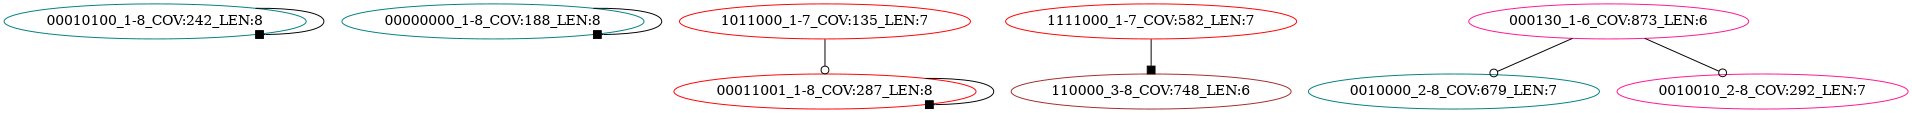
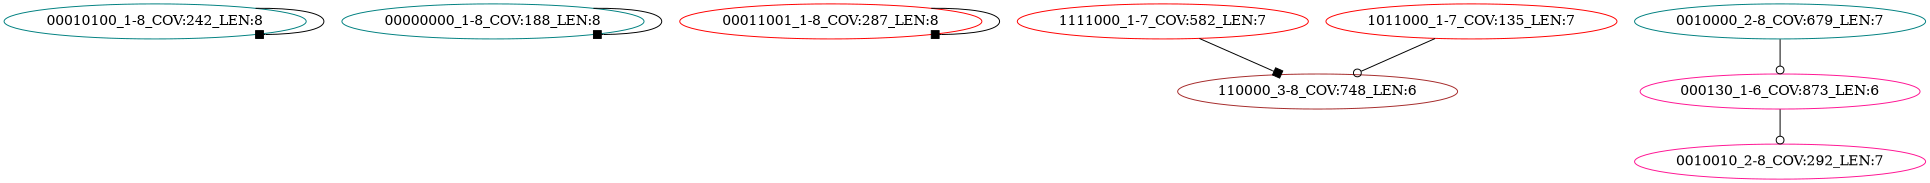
edge "1011000_1-7_COV:135_LEN:7" -> "00011001_1-8_COV:287_LEN:8": now "1011000_1-7_COV:135_LEN:7" -> "110000_3-8_COV:748_LEN:6"
edge "000130_1-6_COV:873_LEN:6" -> "0010000_2-8_COV:679_LEN:7": reversed
